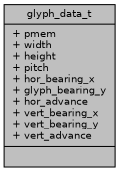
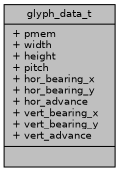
node "glyph_data_t": text "+ glyph_bearing_y" -> "+ hor_bearing_y"
